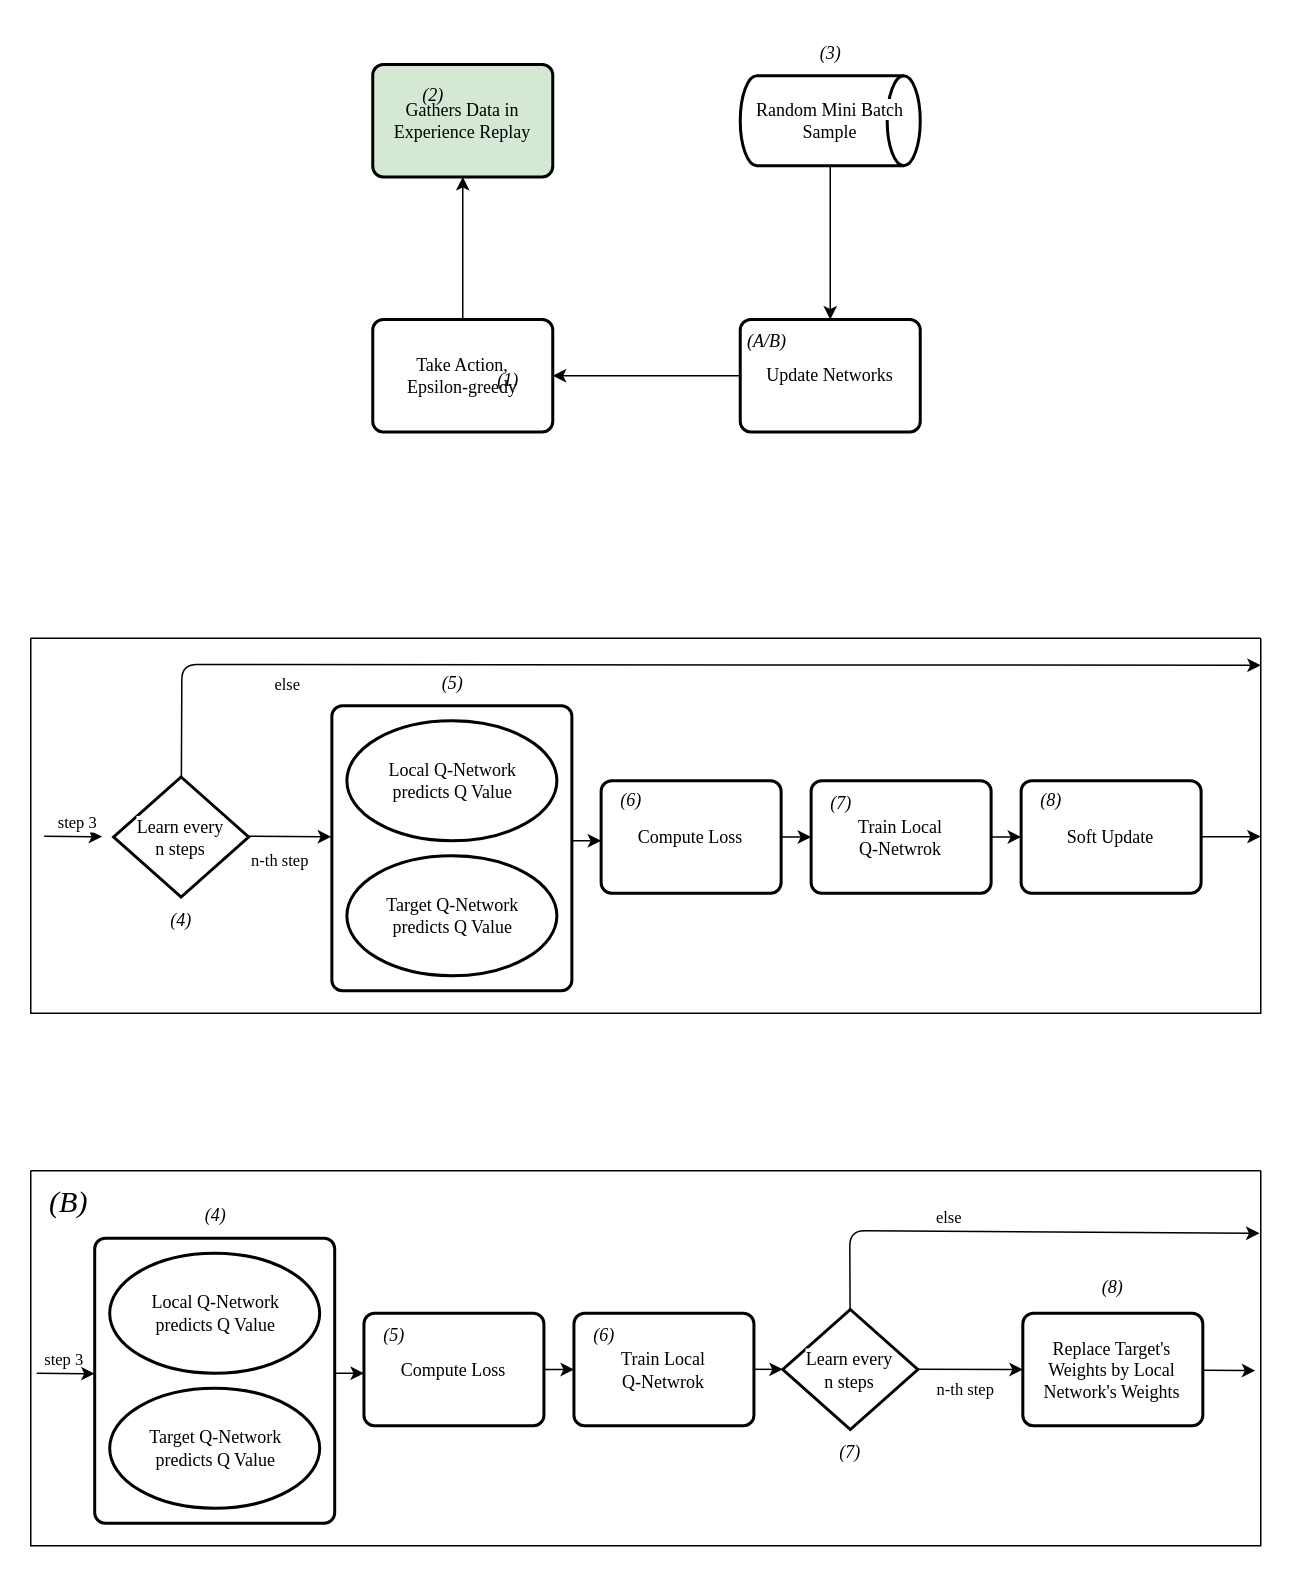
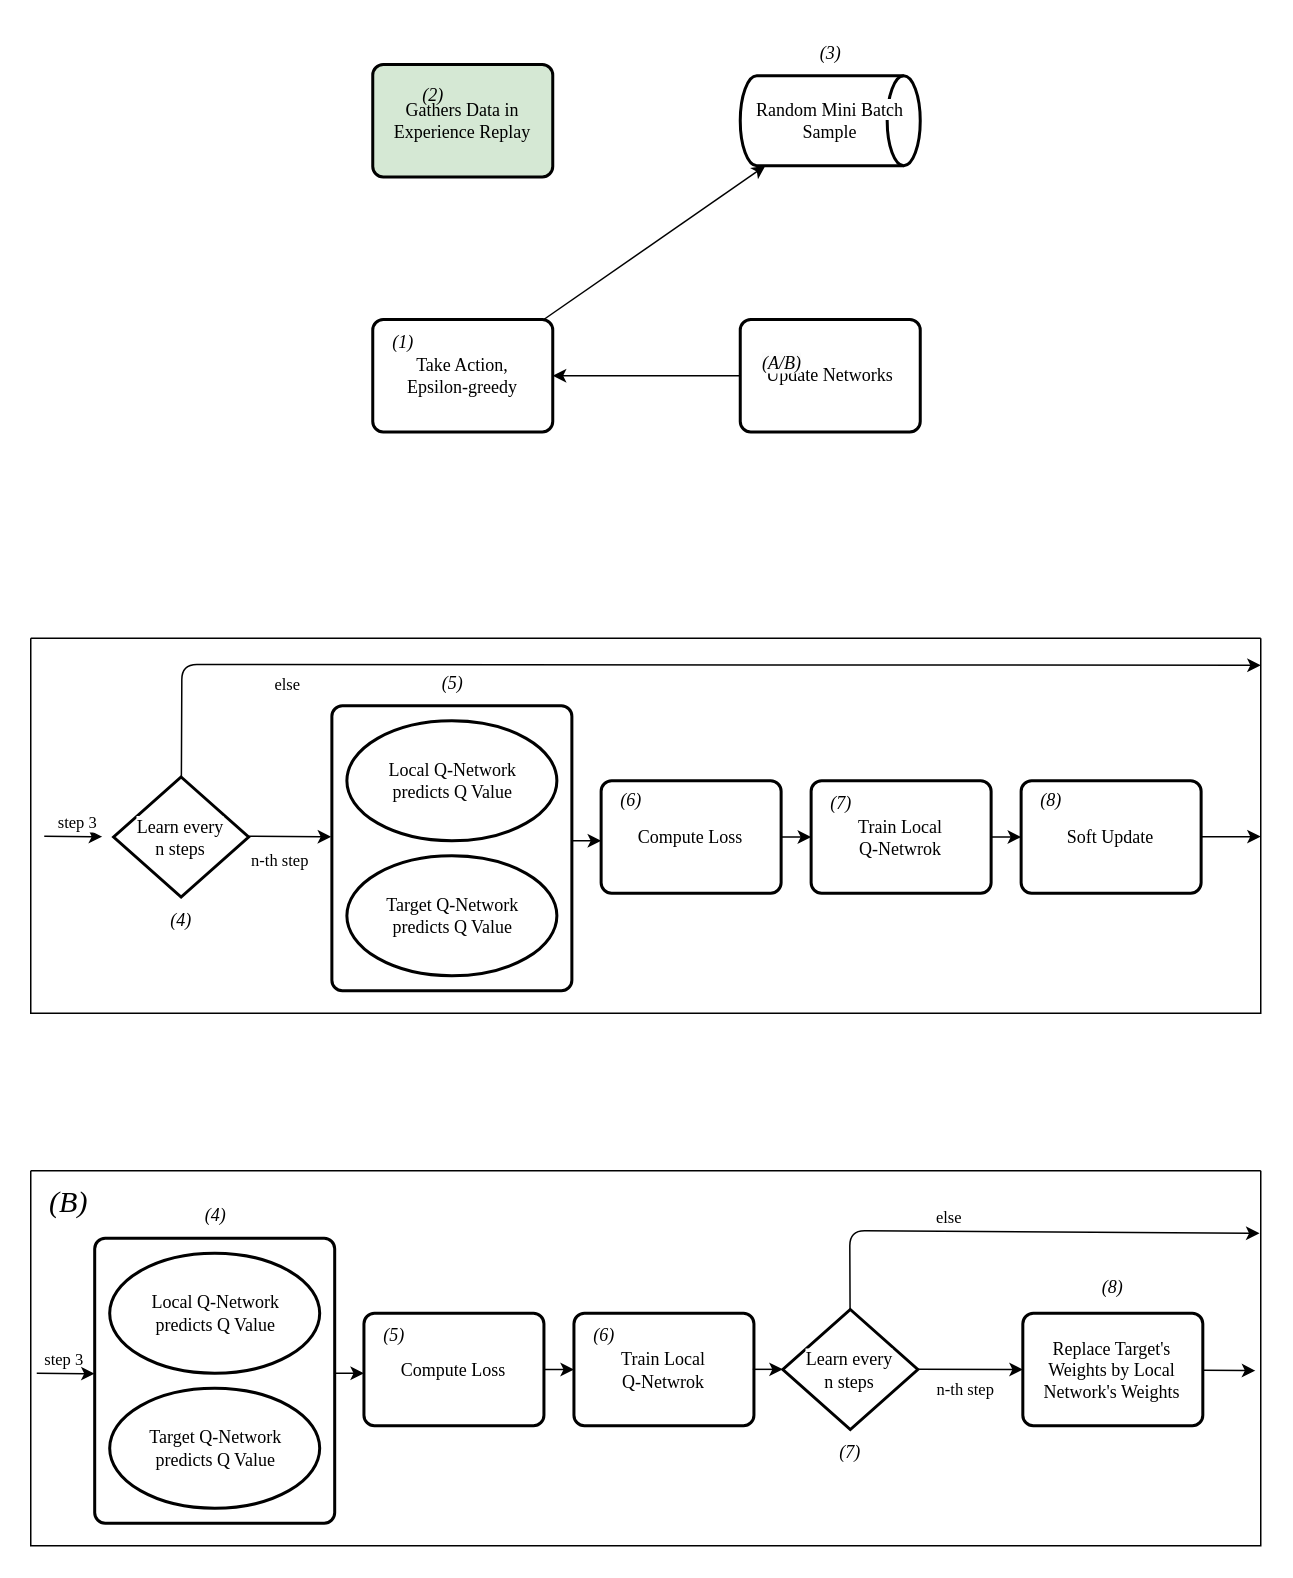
edge "Random Mini Batch Sample" -> "Update Networks": removed
edge "Take Action, Epsilon-greedy" -> "Gathers Data inExperience Replay": now "Take Action, Epsilon-greedy" -> "Random Mini Batch Sample"
node "(A/B)": moved (782, 350) -> (797, 372)
node "(1)": moved (508, 380) -> (403, 342)
